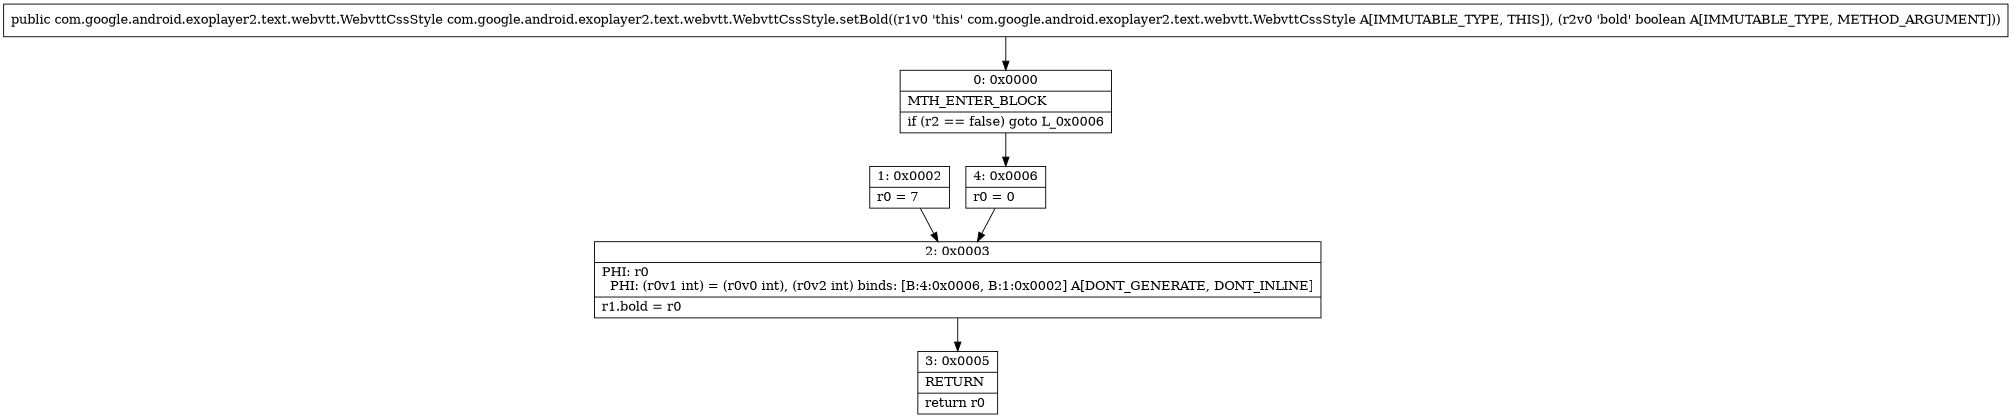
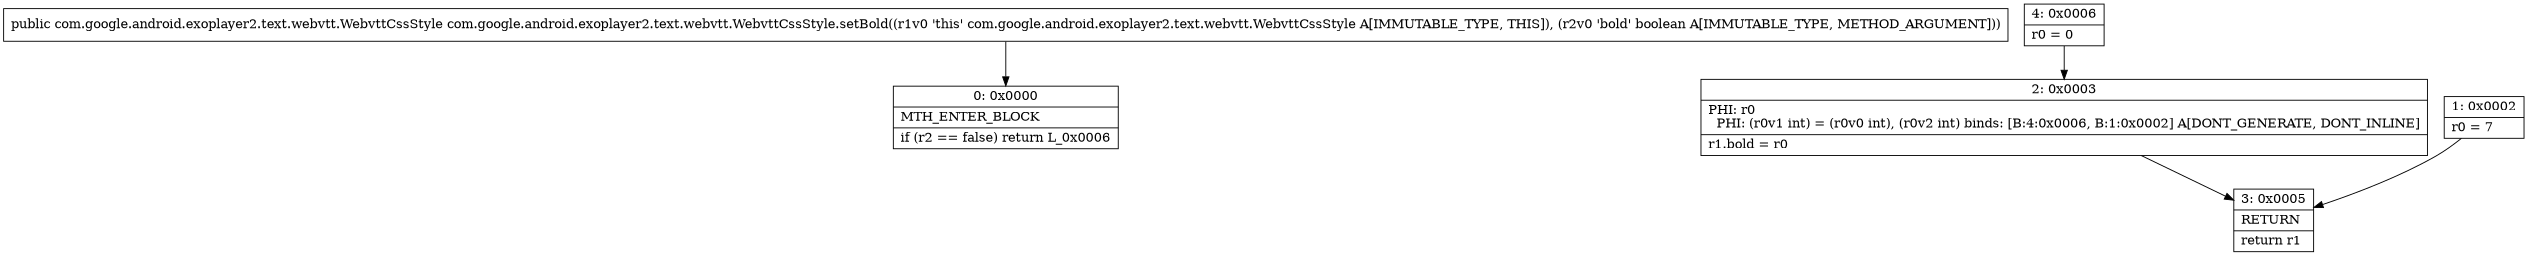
node "0: 0x0000": text "if (r2 == false) goto L_0x0006" -> "if (r2 == false) return L_0x0006"
edge "0: 0x0000" -> "4: 0x0006": removed
edge "1: 0x0002" -> "2: 0x0003": now "1: 0x0002" -> "3: 0x0005"
node "3: 0x0005": text "return r0" -> "return r1"
